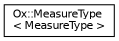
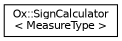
node "Ox::MeasureType < MeasureType >": label "Ox::MeasureType < MeasureType >" -> "Ox::SignCalculator < MeasureType >"
